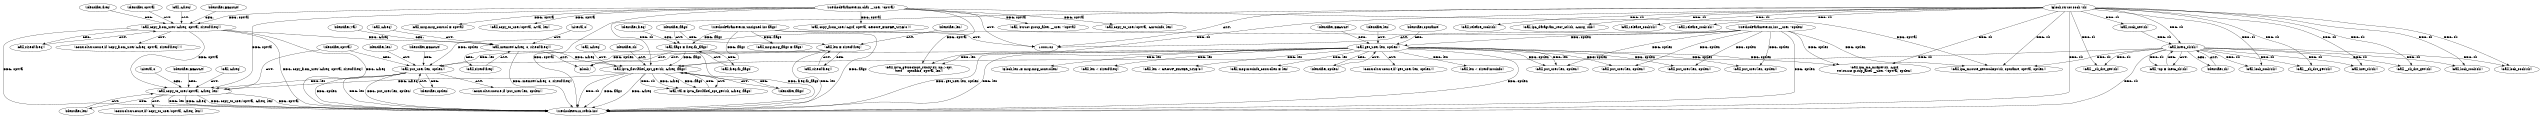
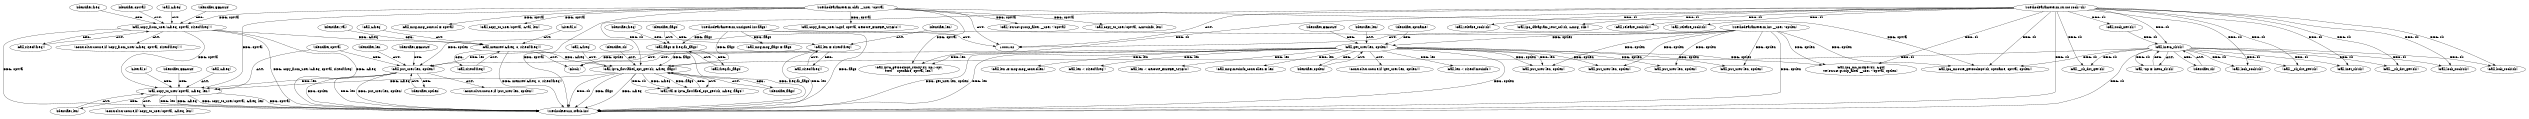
node "(Block,struct sock *sk)": label "(Block,struct sock *sk)" -> "(MethodParameterIn,struct sock *sk)"
node "(Block,len -= msg.msg_controllen)": label "(Block,len -= msg.msg_controllen)" -> "(Call,len -= msg.msg_controllen)"
